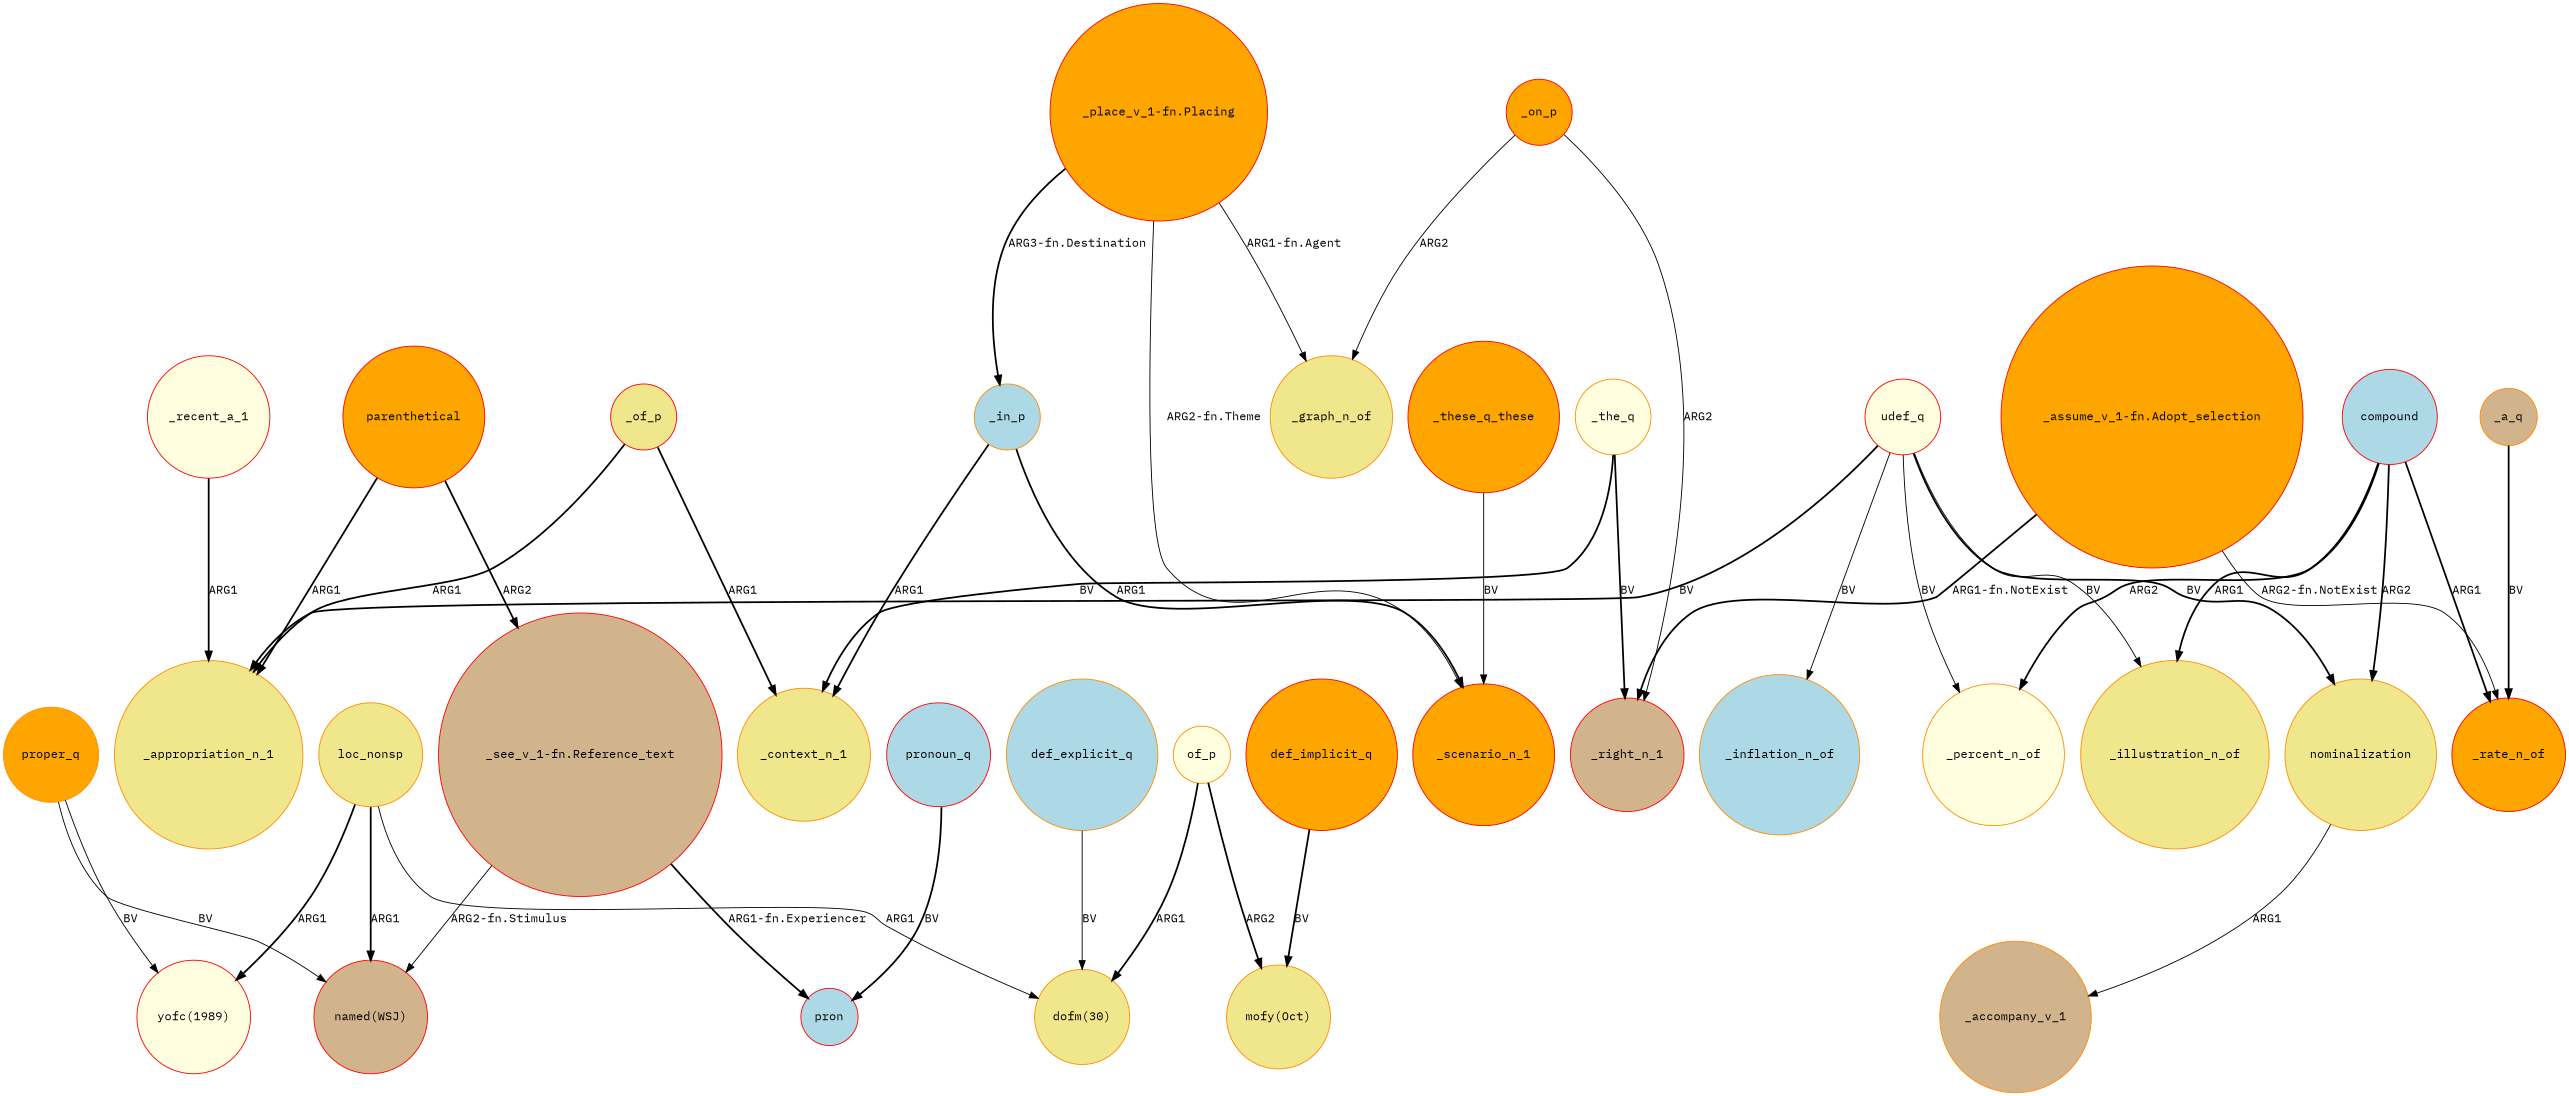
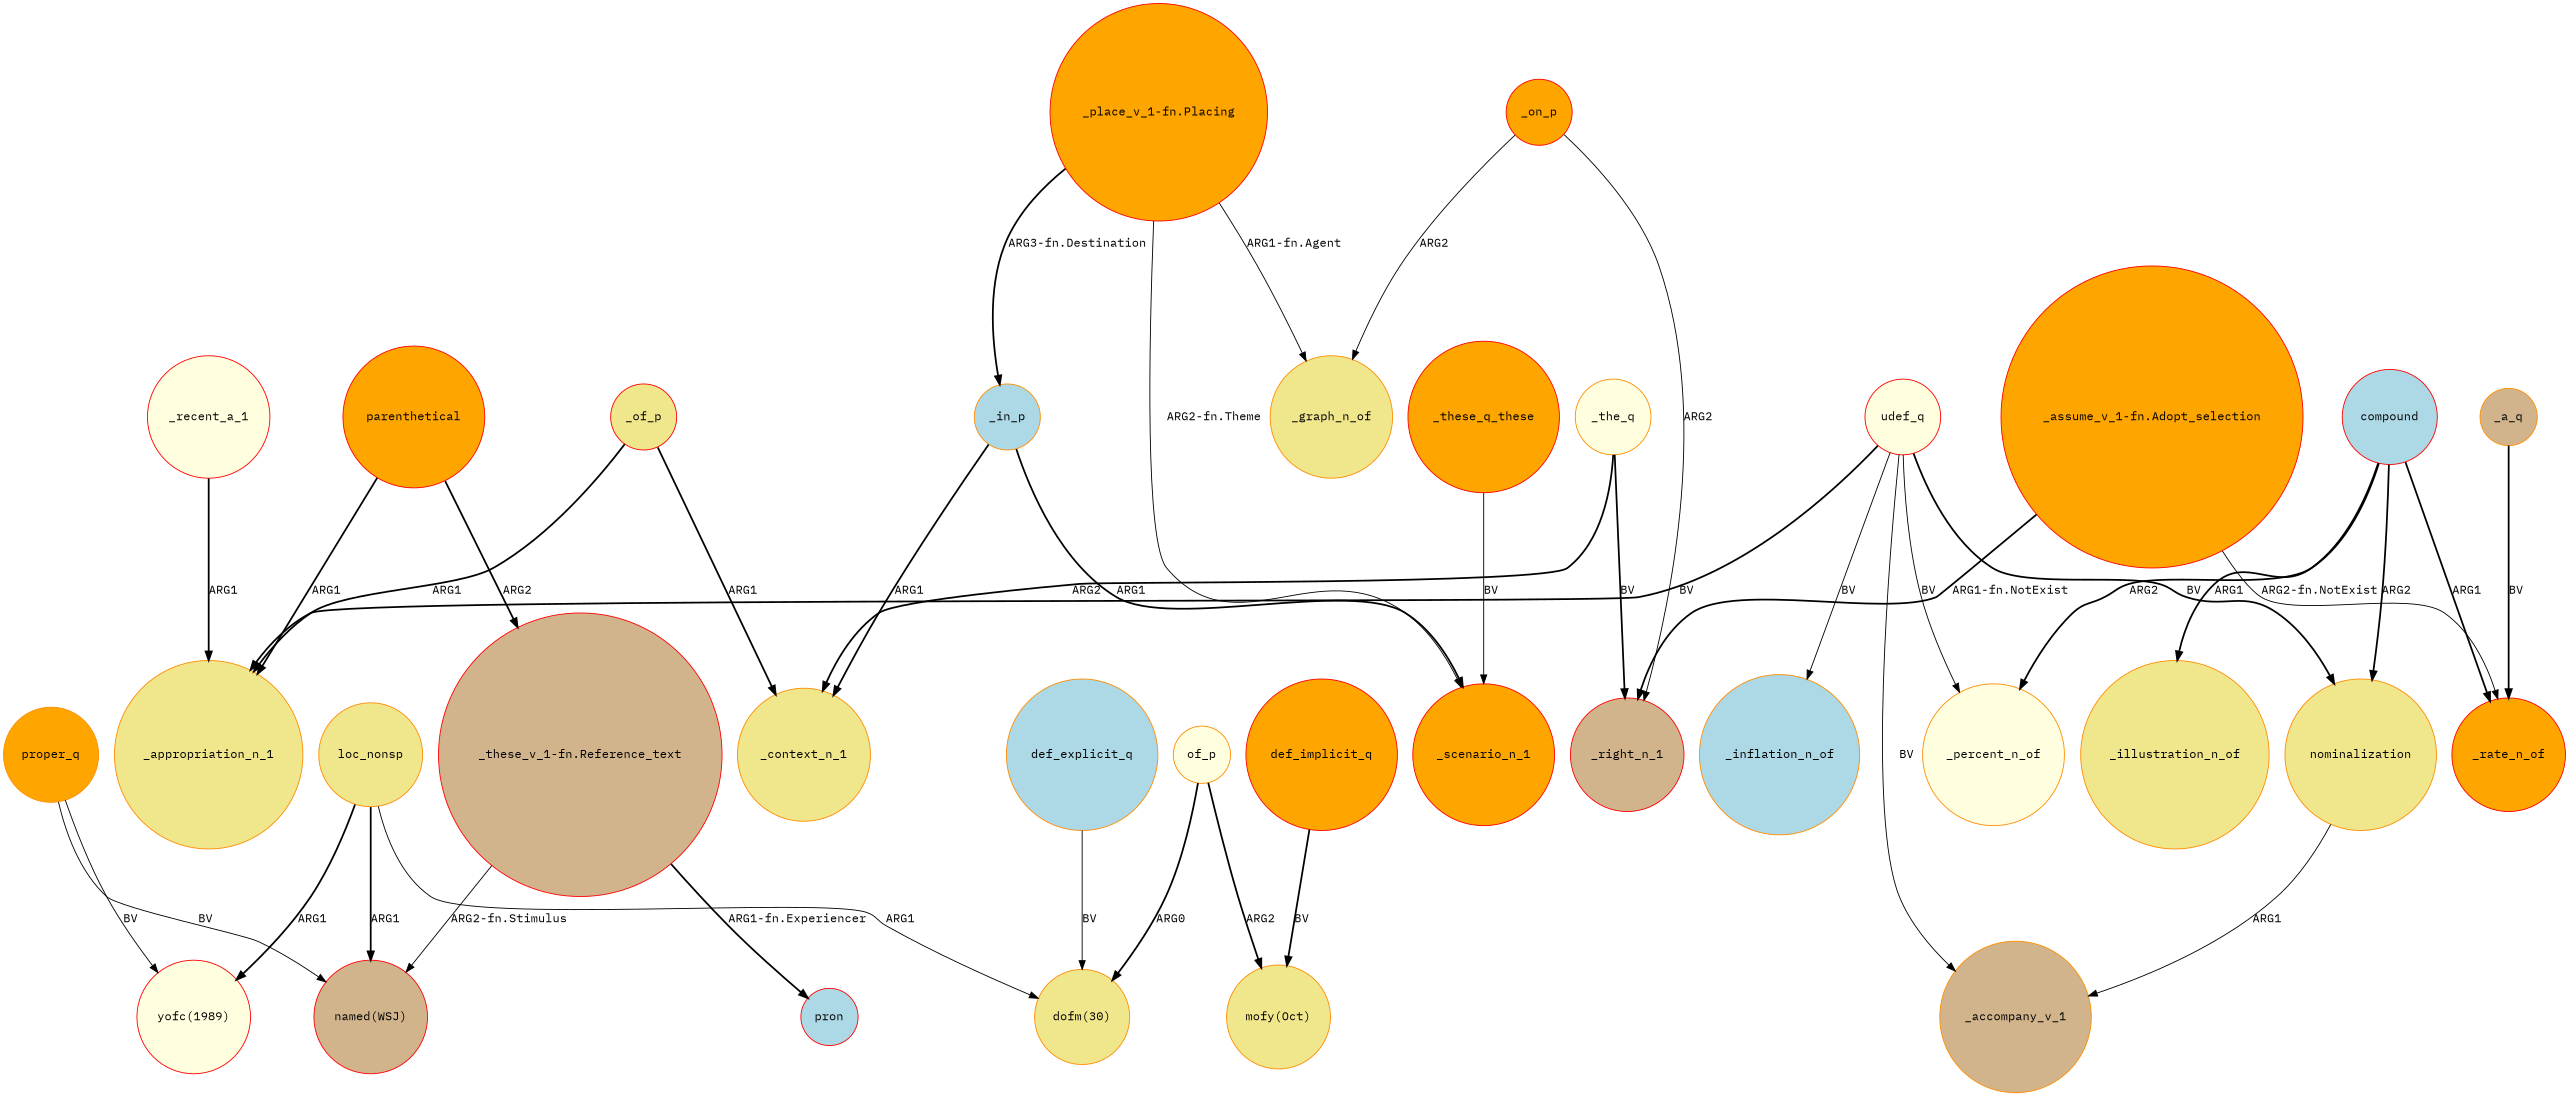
edge "udef_q" -> "_illustration_n_of": now "udef_q" -> "_accompany_v_1"
edge "_the_q" -> "_context_n_1": label "BV" -> "ARG2"
node "_see_v_1-fn.Reference_text": label "_see_v_1-fn.Reference_text" -> "_these_v_1-fn.Reference_text"
node "pronoun_q": removed
edge "of_p" -> "dofm(30)": label "ARG1" -> "ARG0"
